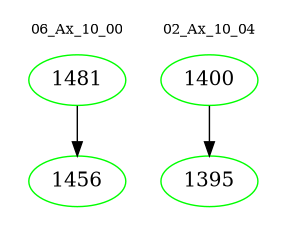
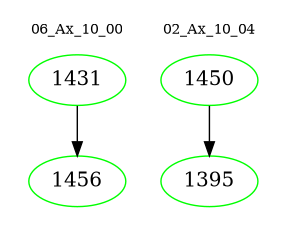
node "1481": label "1481" -> "1431"
node "1400": label "1400" -> "1450"
